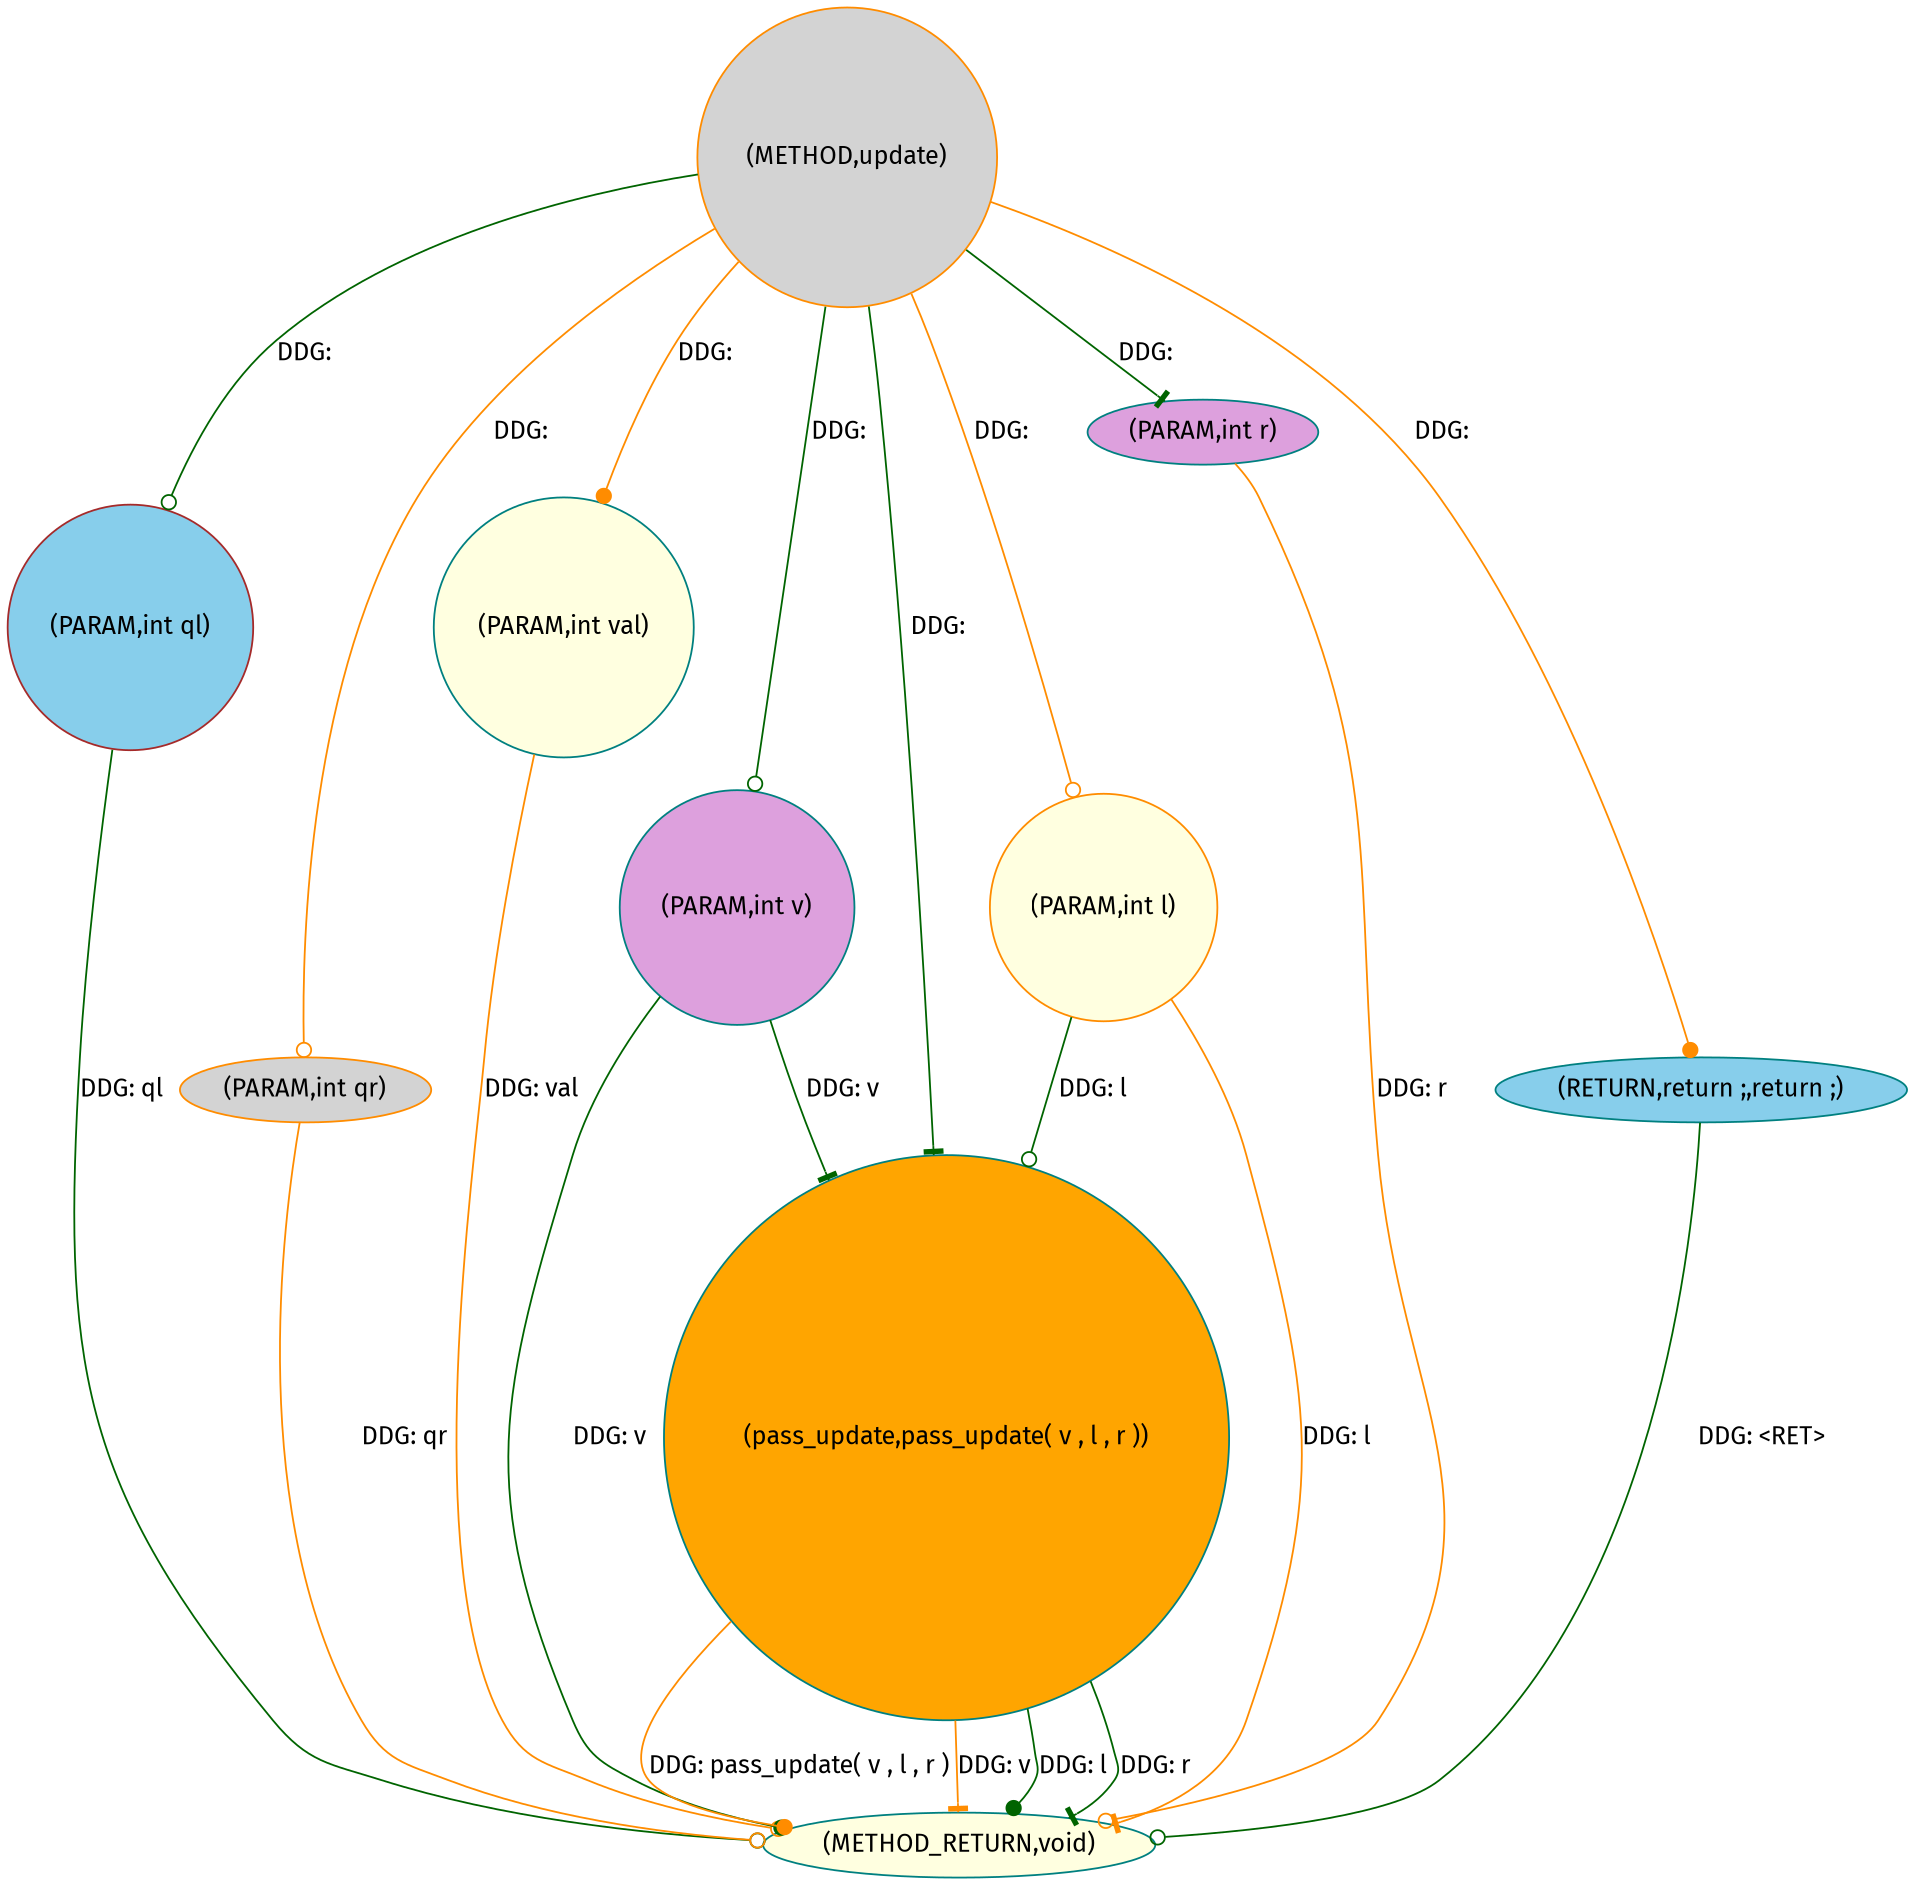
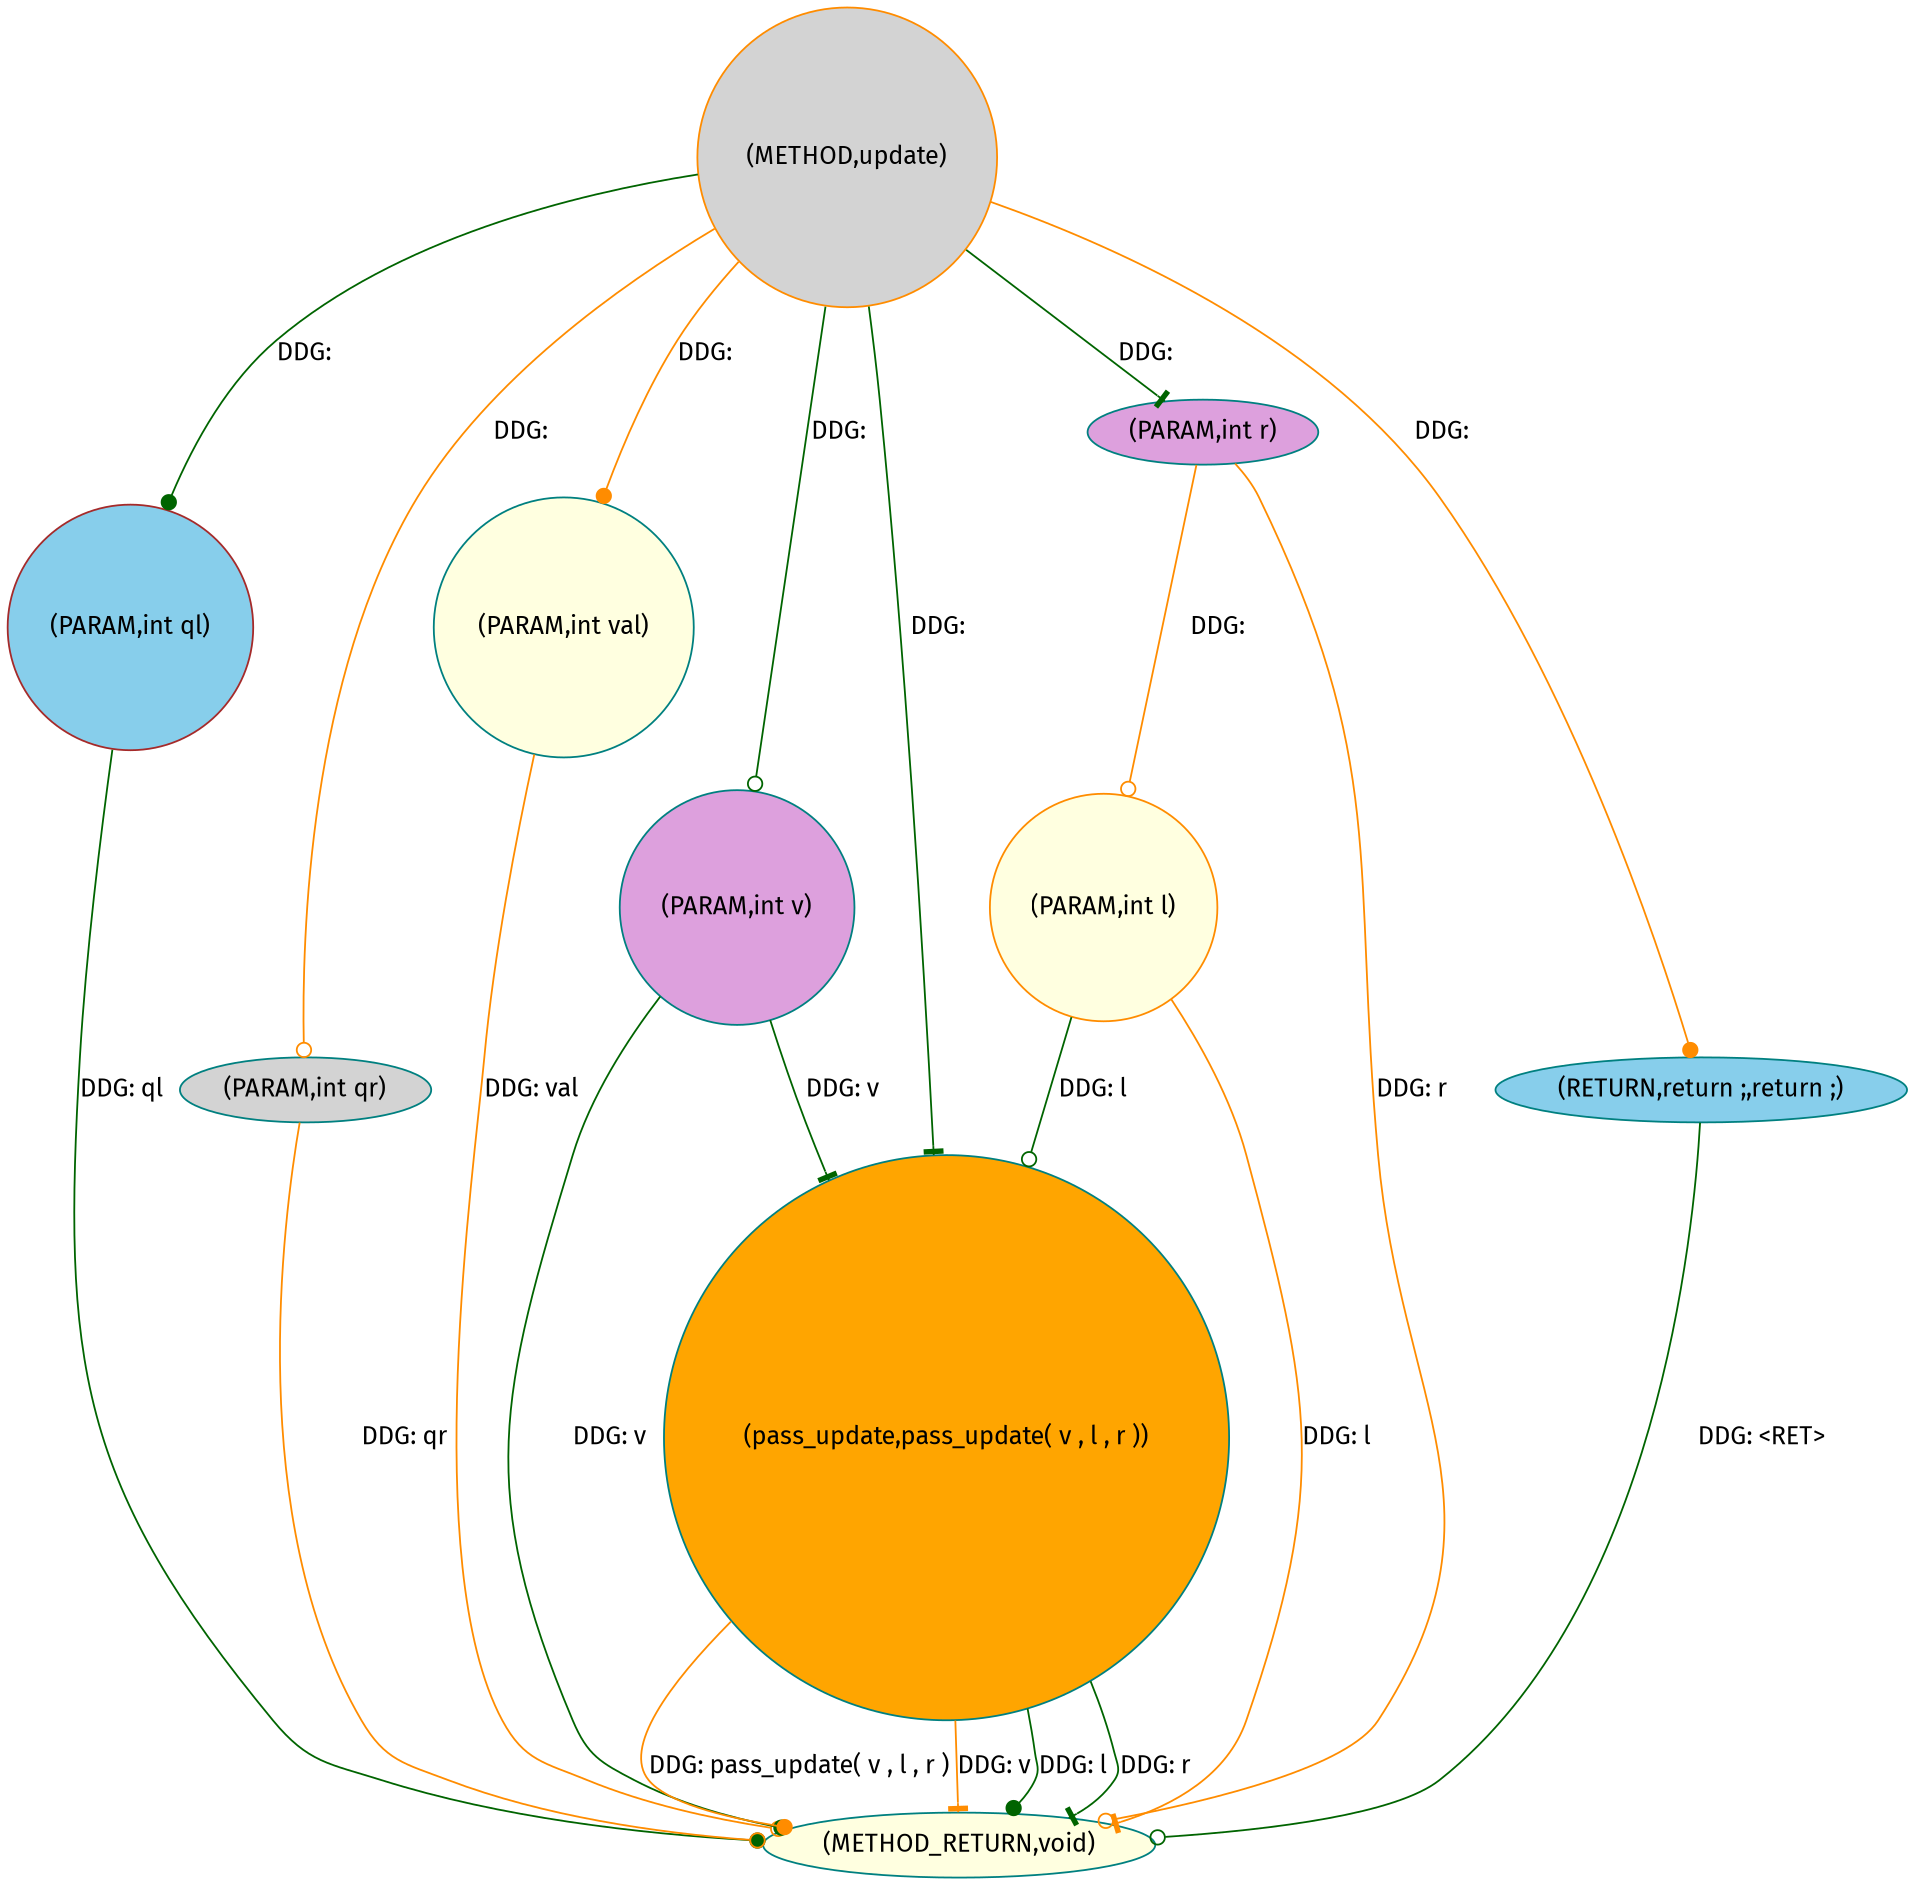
edge "(METHOD,update)" -> "(PARAM,int ql)": arrowhead odot -> dot
edge "(METHOD,update)" -> "(PARAM,int l)": now "(PARAM,int r)" -> "(PARAM,int l)"
node "(PARAM,int qr)": color darkorange -> teal
edge "(PARAM,int ql)" -> "(METHOD_RETURN,void)": arrowhead odot -> dot
